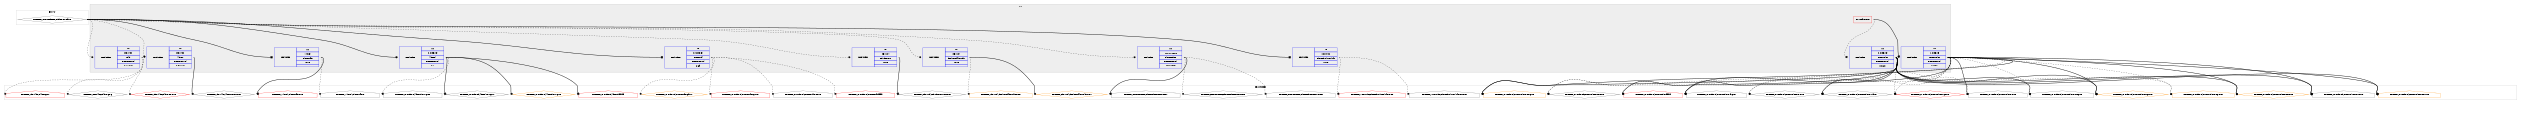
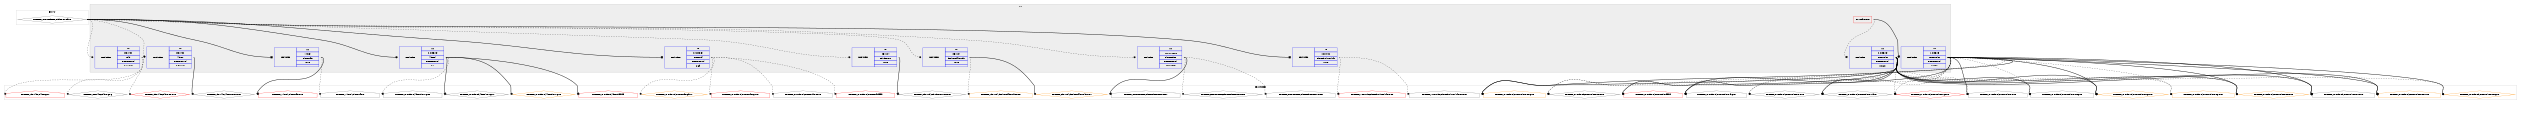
node "portage://sys-devel/automake-1.12.6-r2": added
